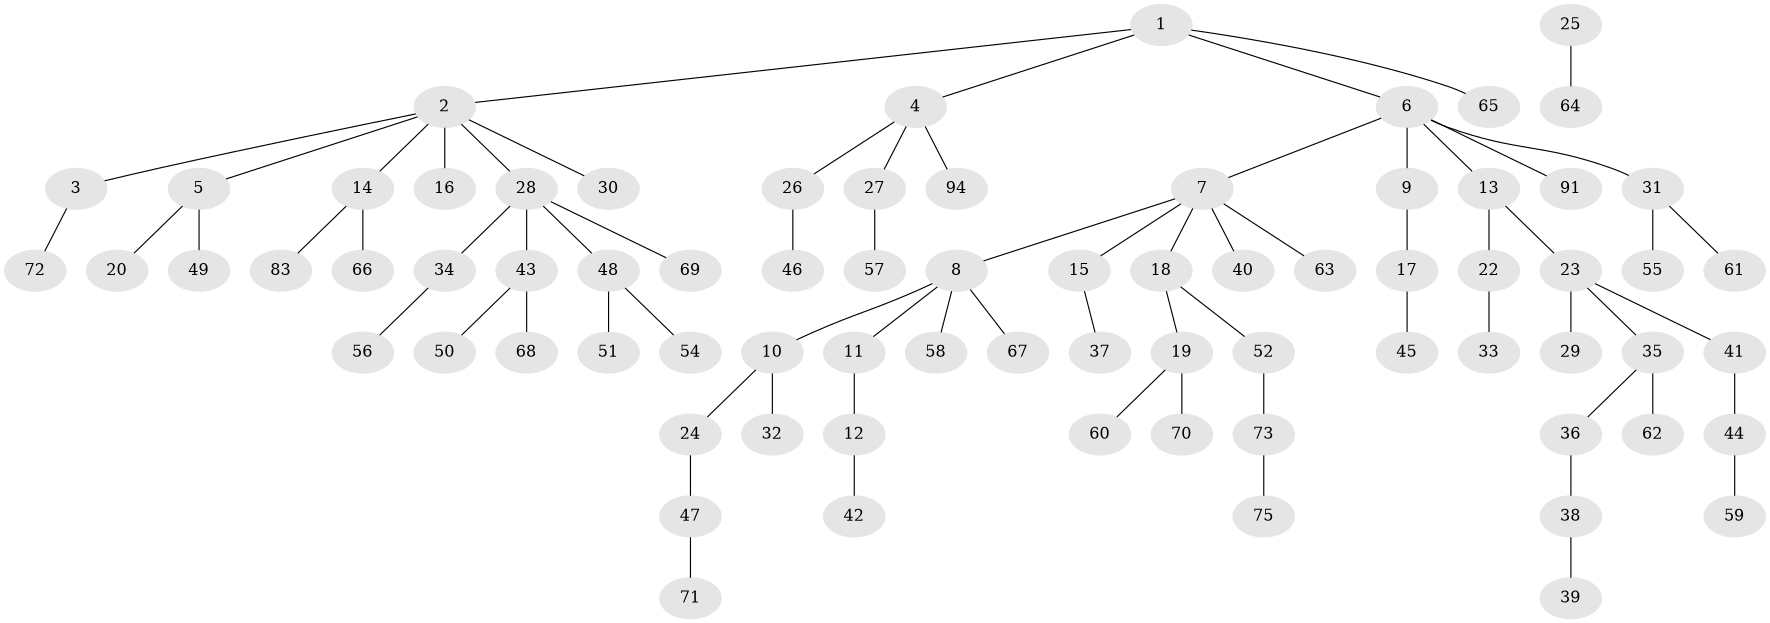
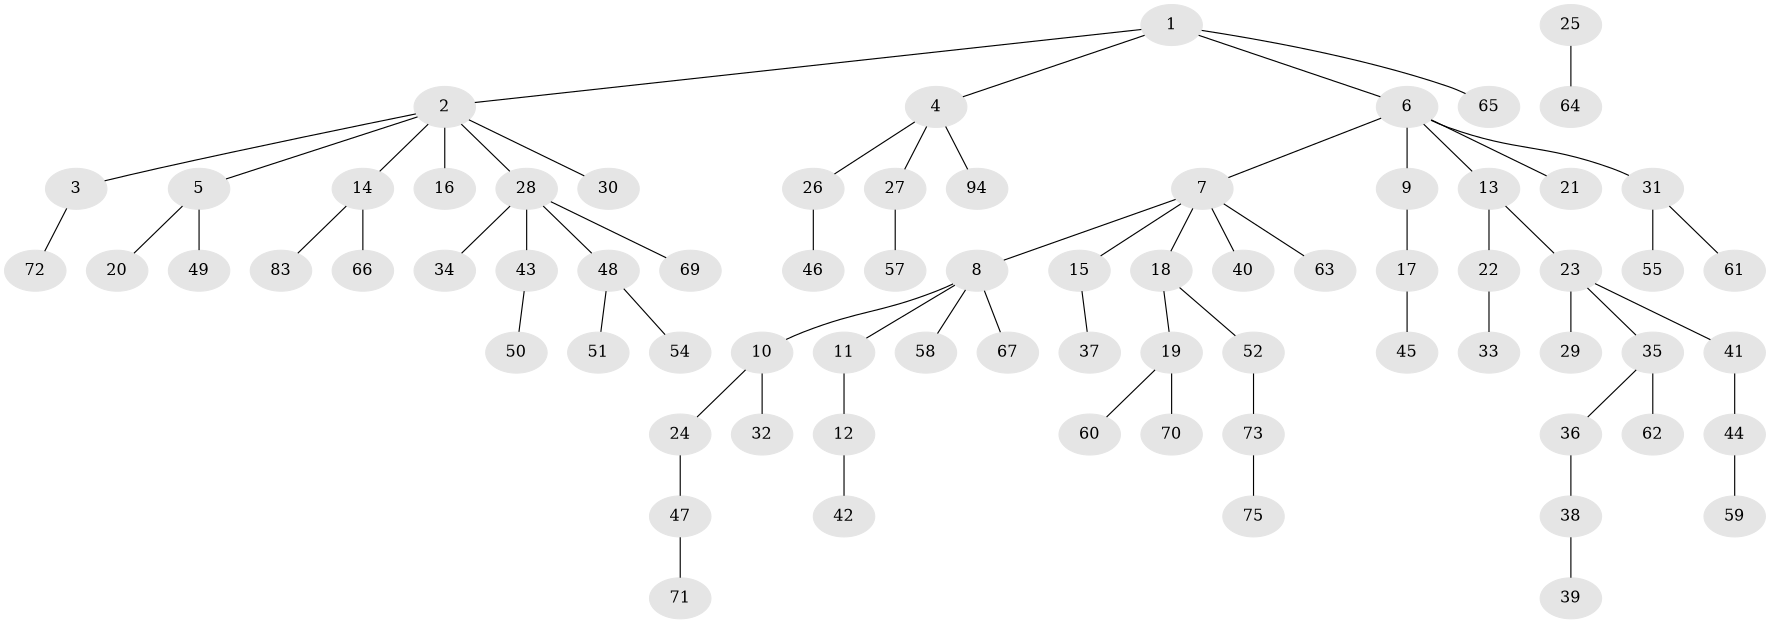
node "91": label "91" -> "21"
node "56": removed
node "68": removed
